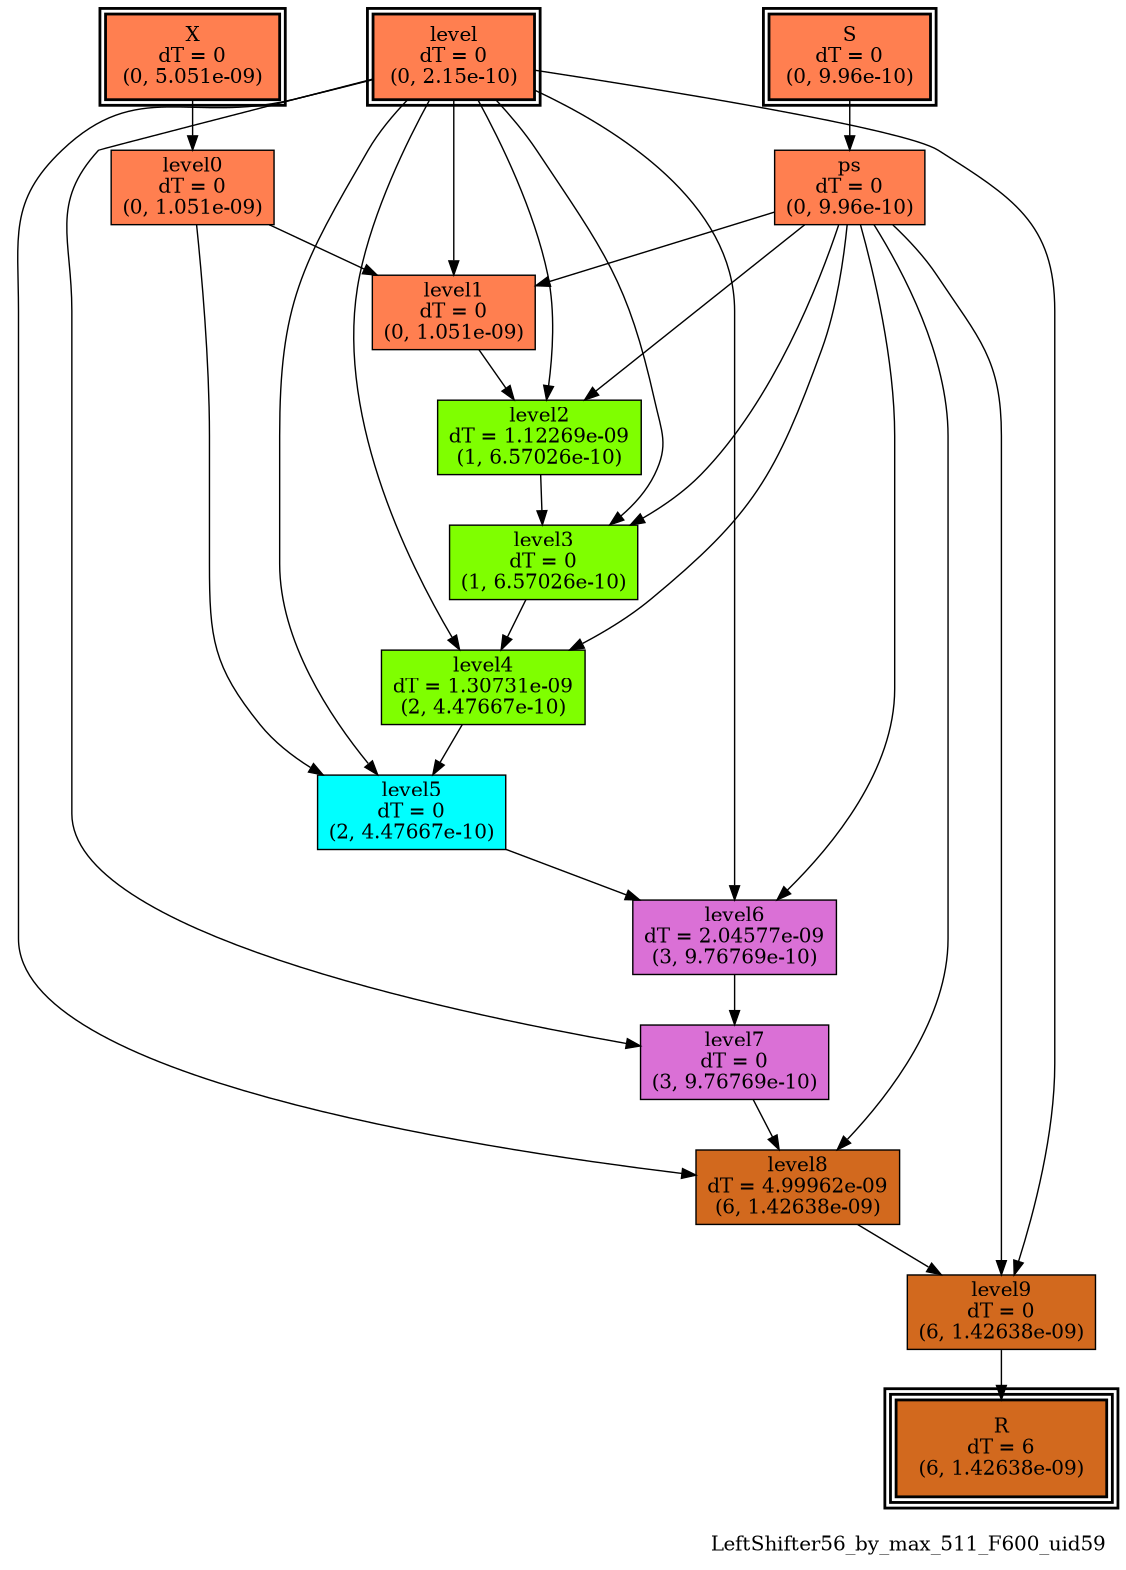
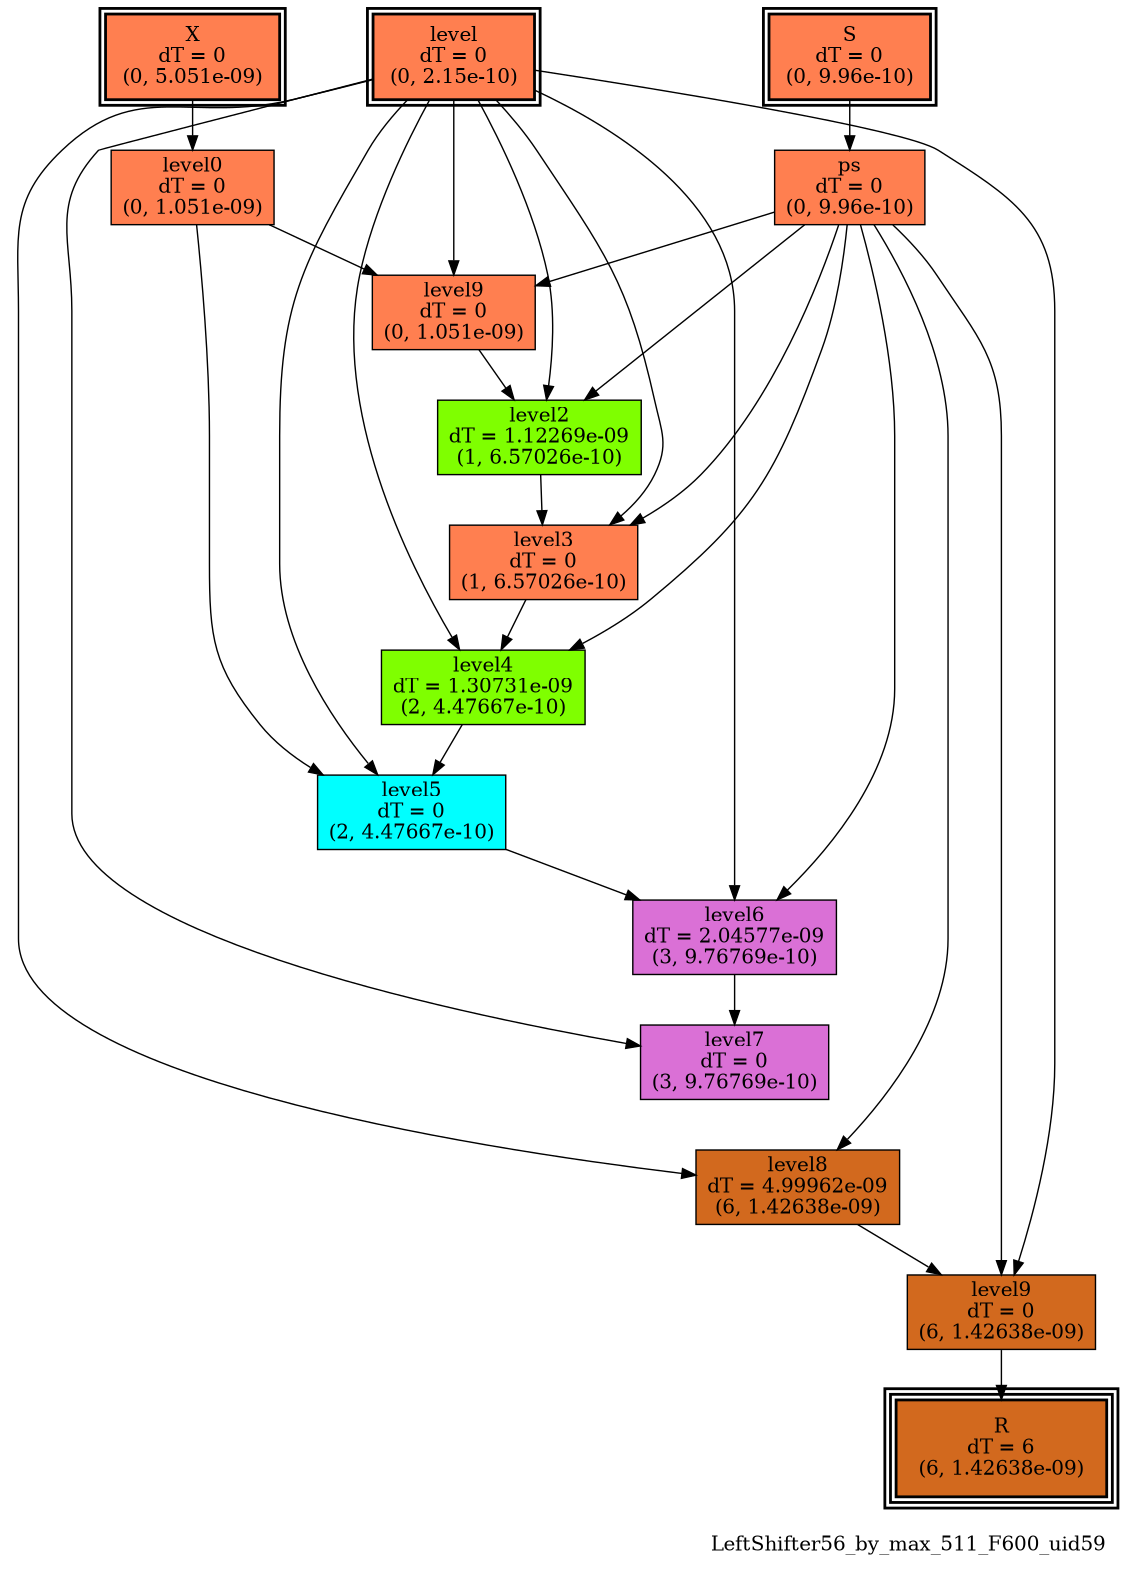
node "level1 dT = 0 (0, 1.051e-09)": label "level1 dT = 0 (0, 1.051e-09)" -> "level9 dT = 0 (0, 1.051e-09)"
node "level3 dT = 0 (1, 6.57026e-10)": fillcolor chartreuse -> coral
edge "level7 dT = 0 (3, 9.76769e-10)" -> "level8 dT = 4.99962e-09 (6, 1.42638e-09)": removed
